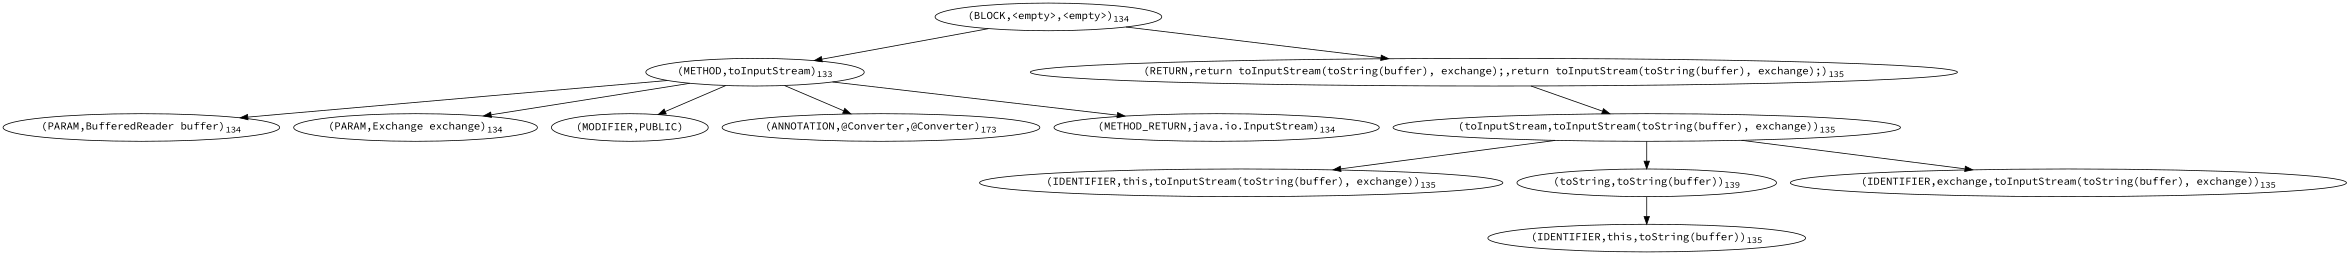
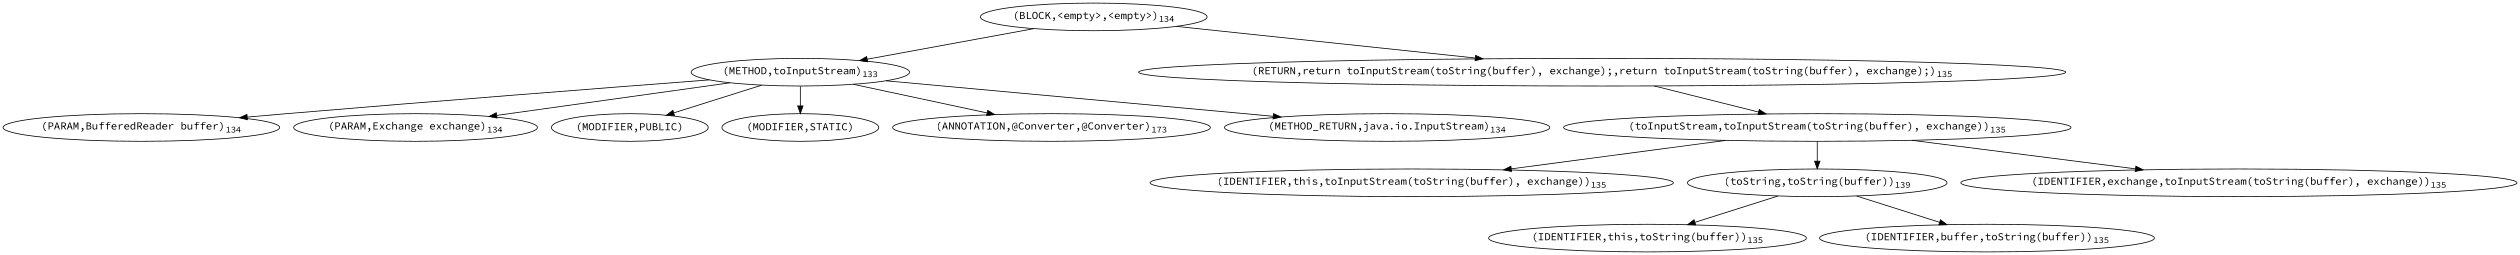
node "(MODIFIER,STATIC)": added
node "(IDENTIFIER,buffer,toString(buffer))": added
